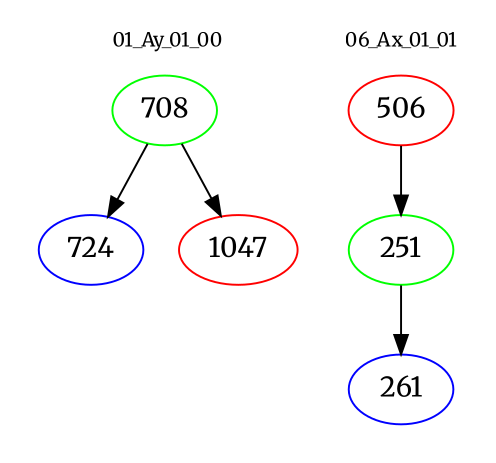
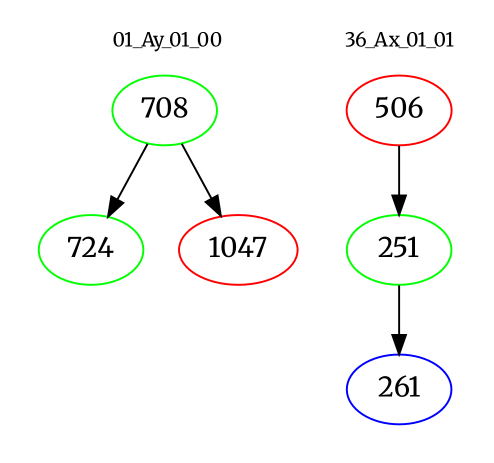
cluster "06_Ax_01_01": label "06_Ax_01_01" -> "36_Ax_01_01"
node "724": color blue -> green
